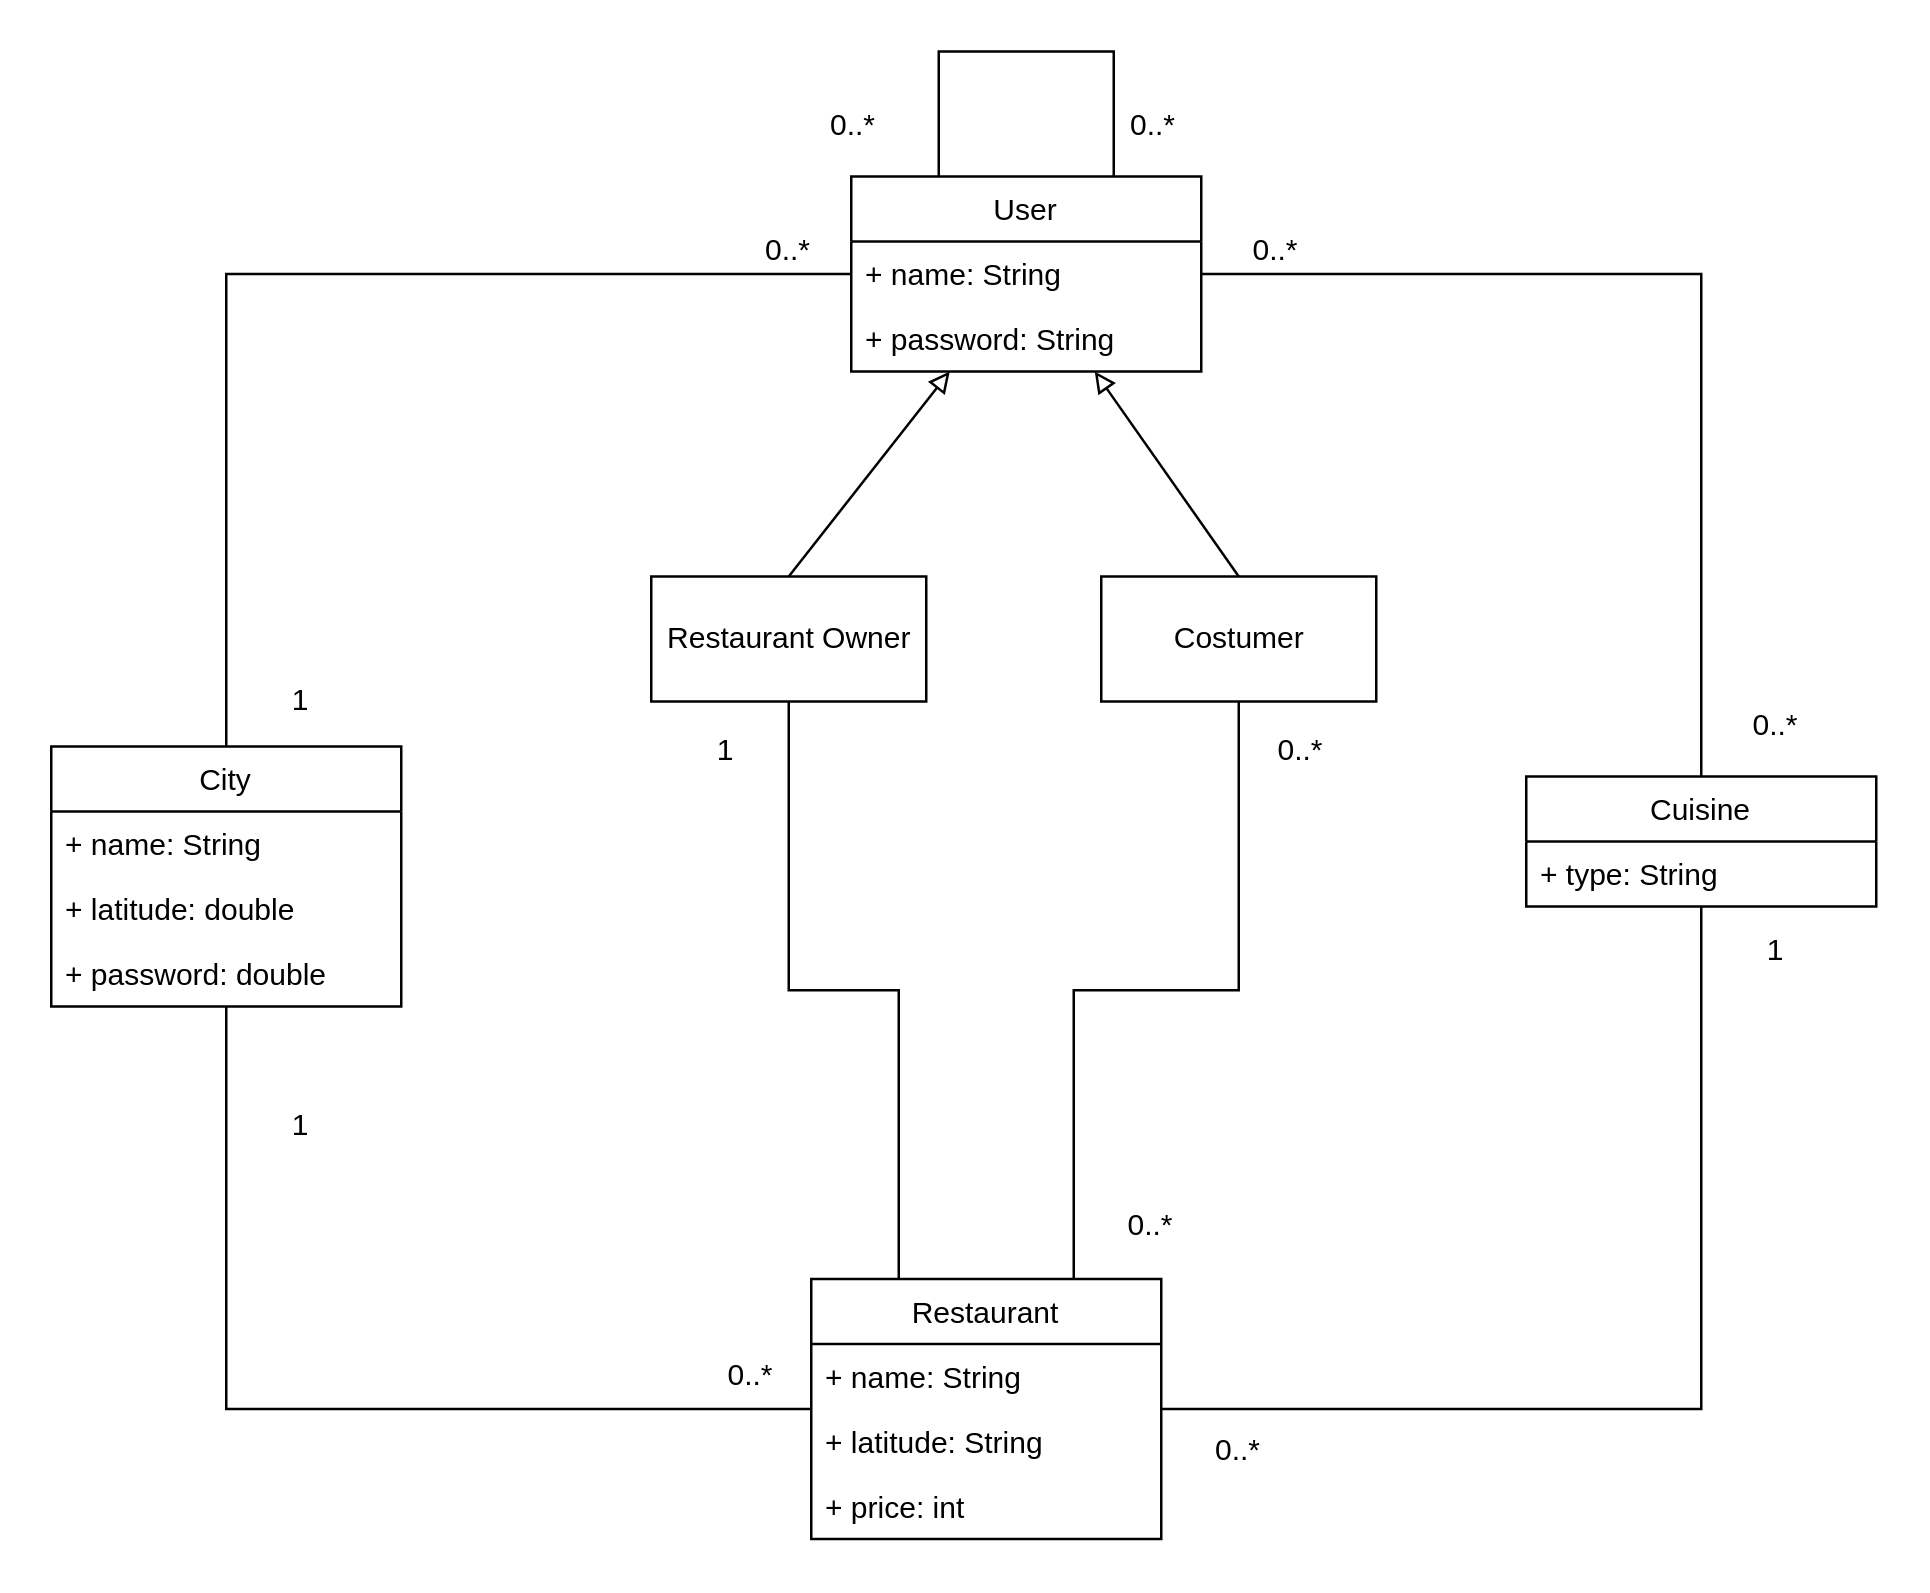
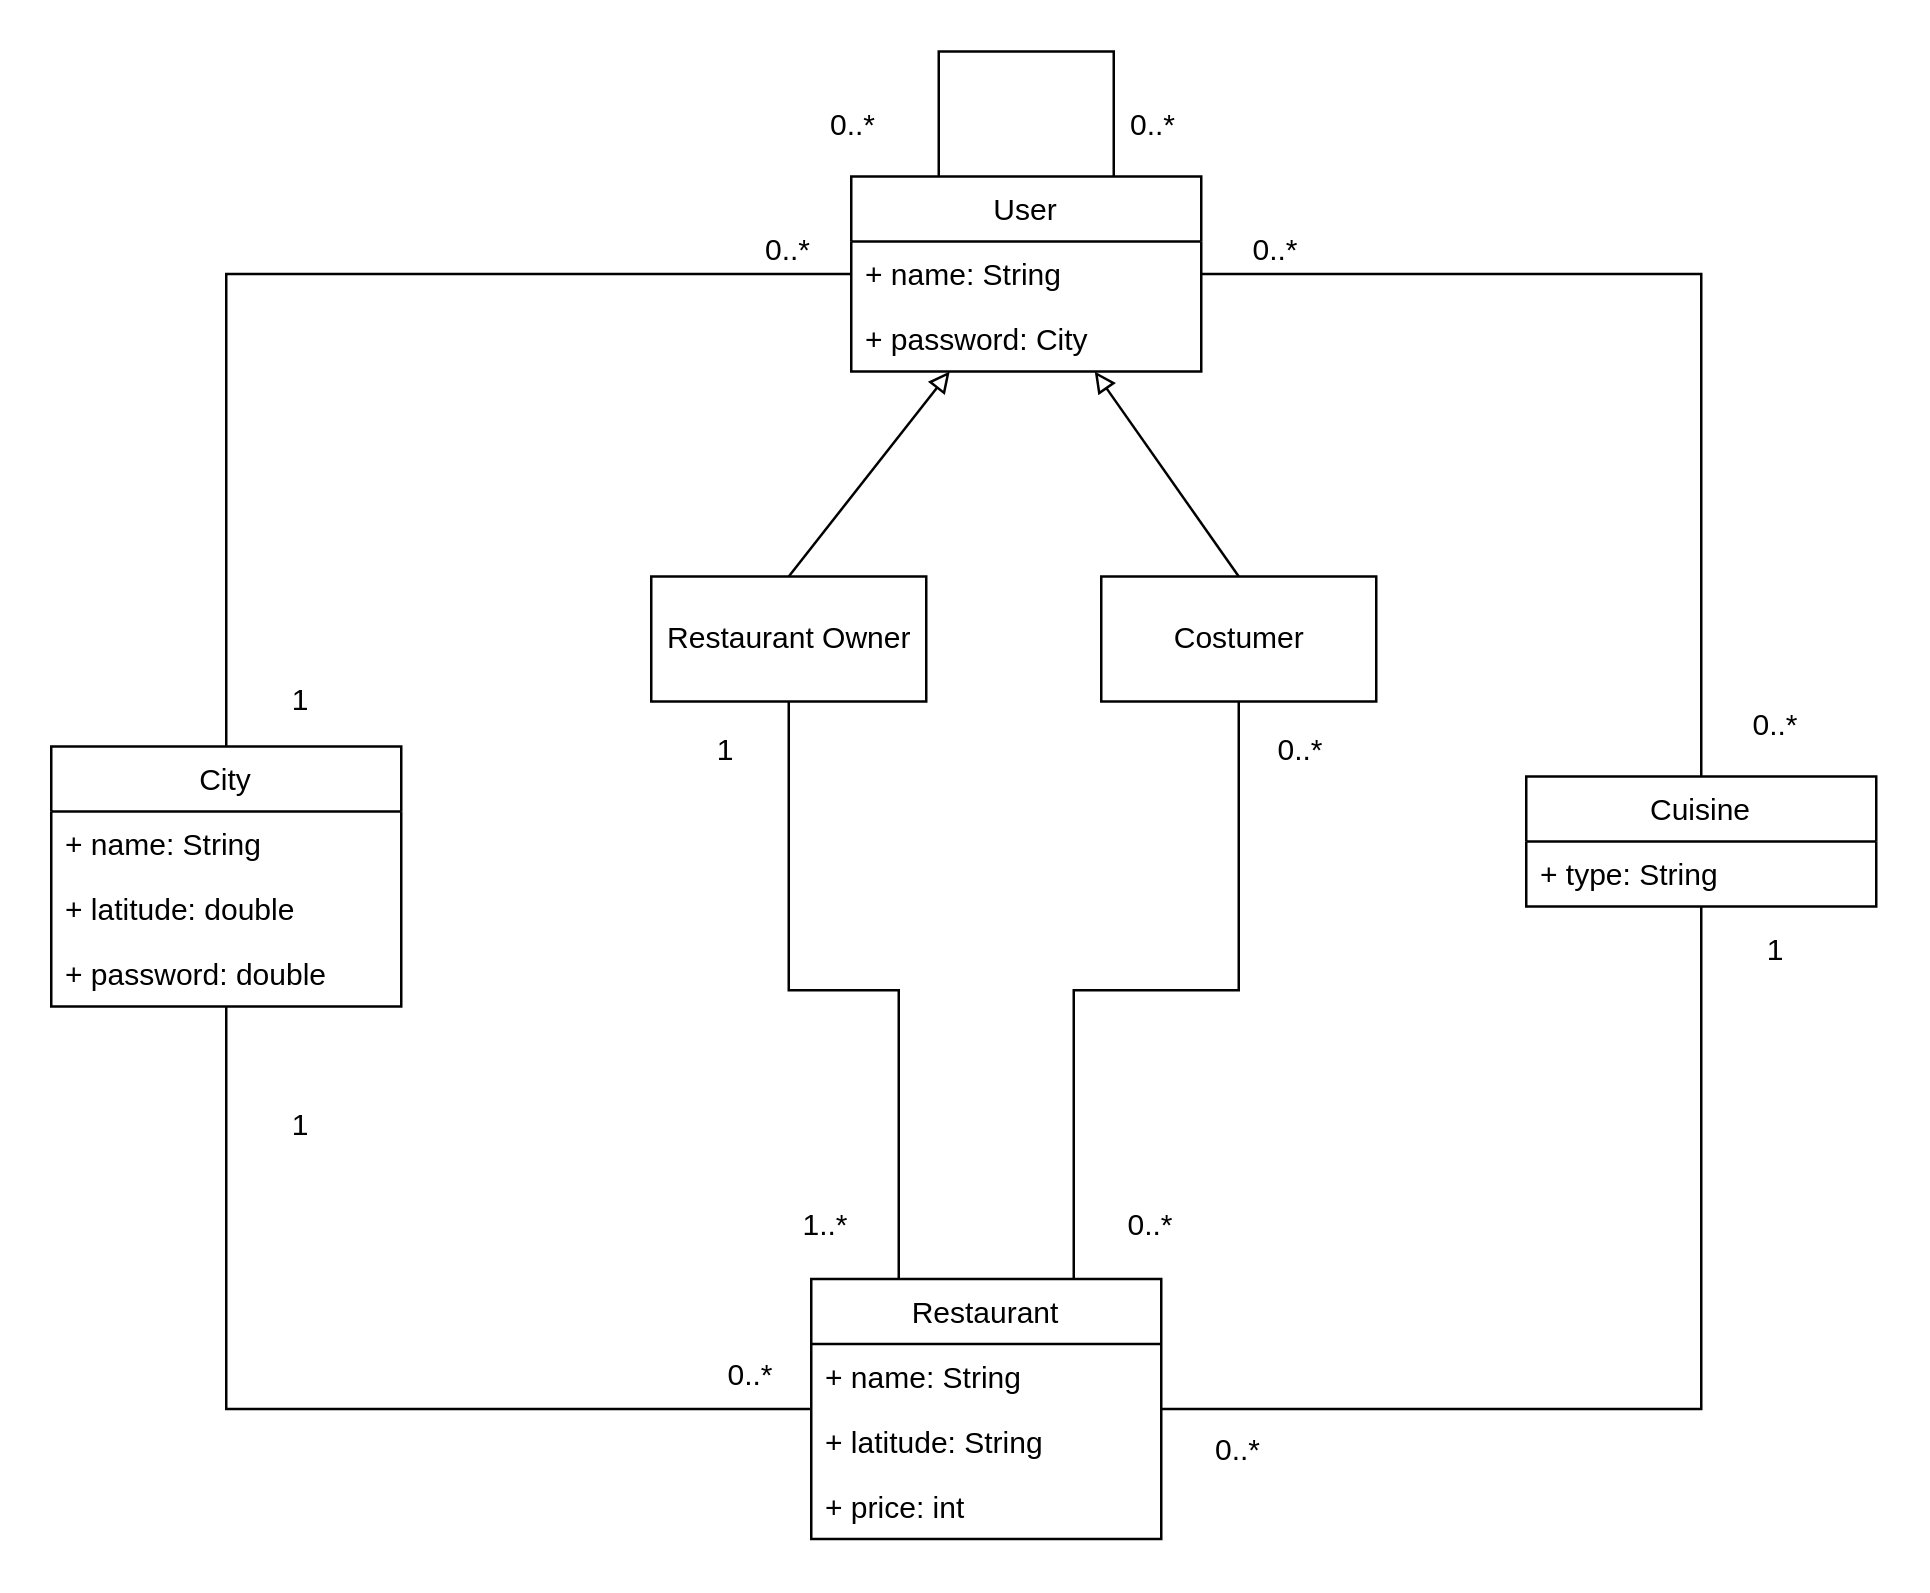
node "+ password: String": label "+ password: String" -> "+ password: City"
node "1..*": added
